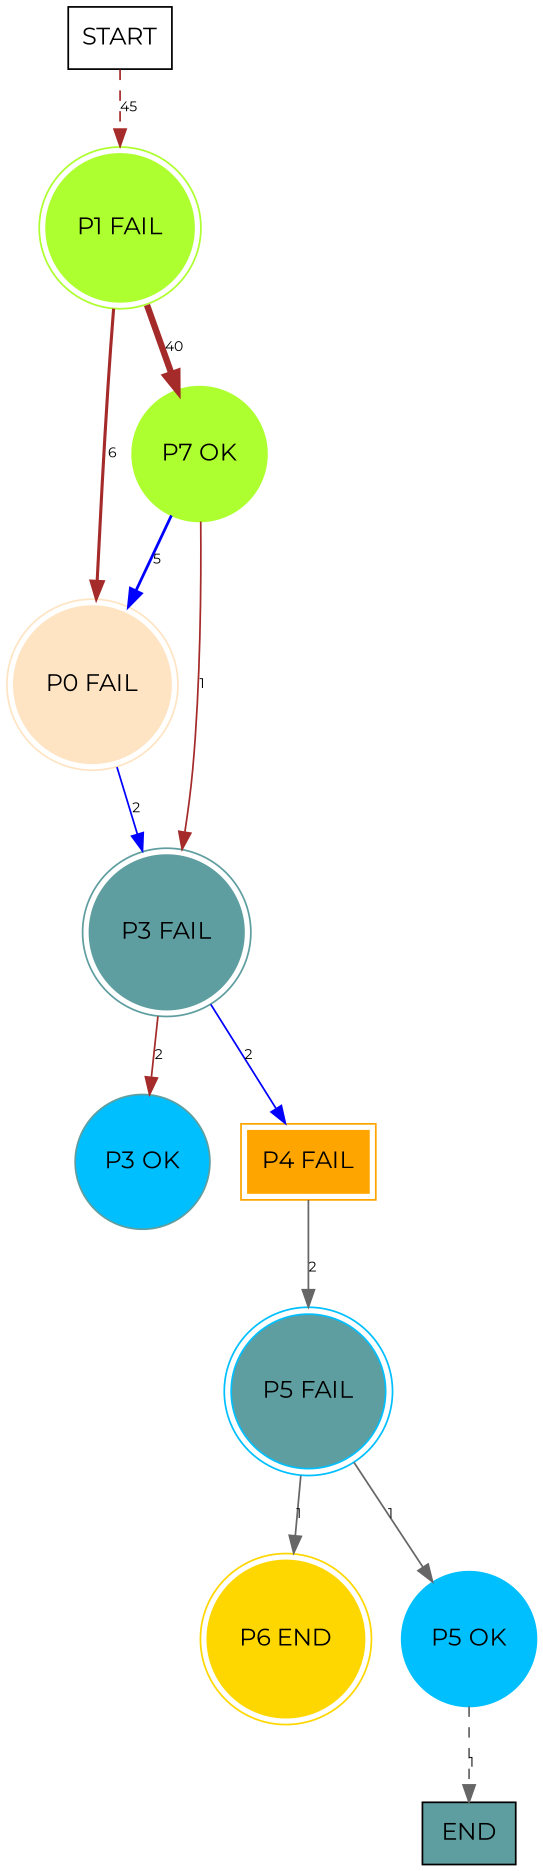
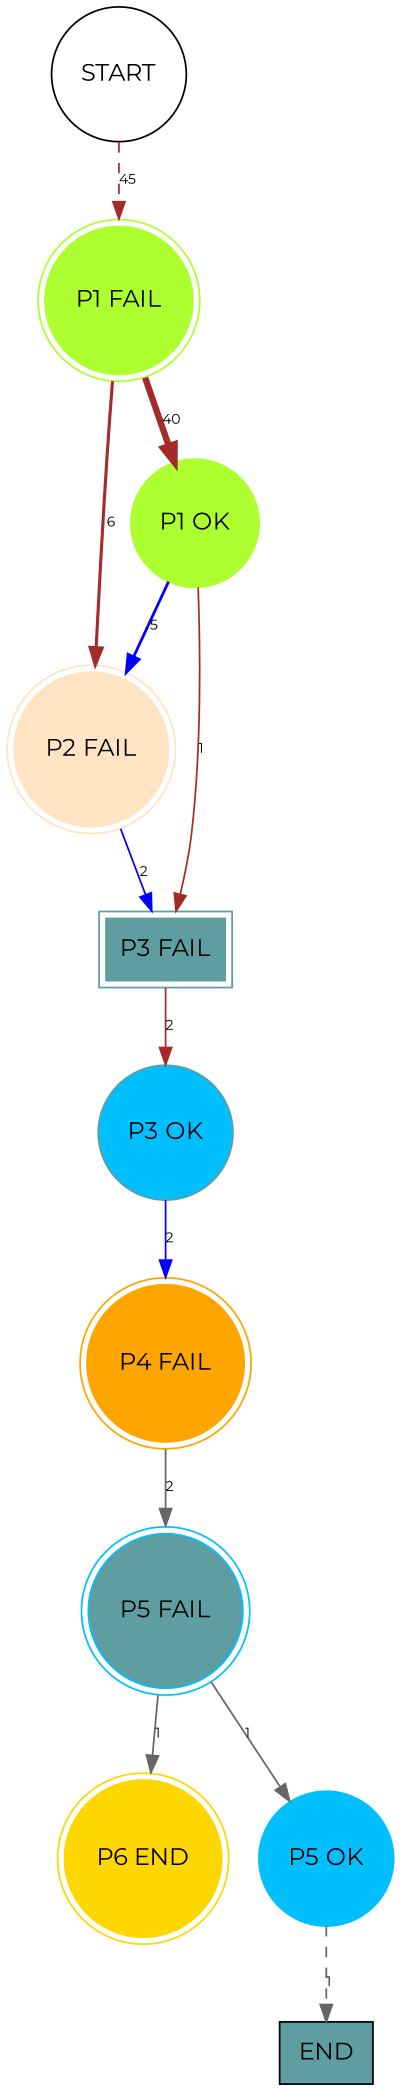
node "START": shape box -> circle
node "P7 OK": label "P7 OK" -> "P1 OK"
node "P0 FAIL": label "P0 FAIL" -> "P2 FAIL"
node "P3 FAIL": shape circle -> box
edge "P3 FAIL" -> "P4 FAIL": now "P3 OK" -> "P4 FAIL"
node "P4 FAIL": shape box -> circle
